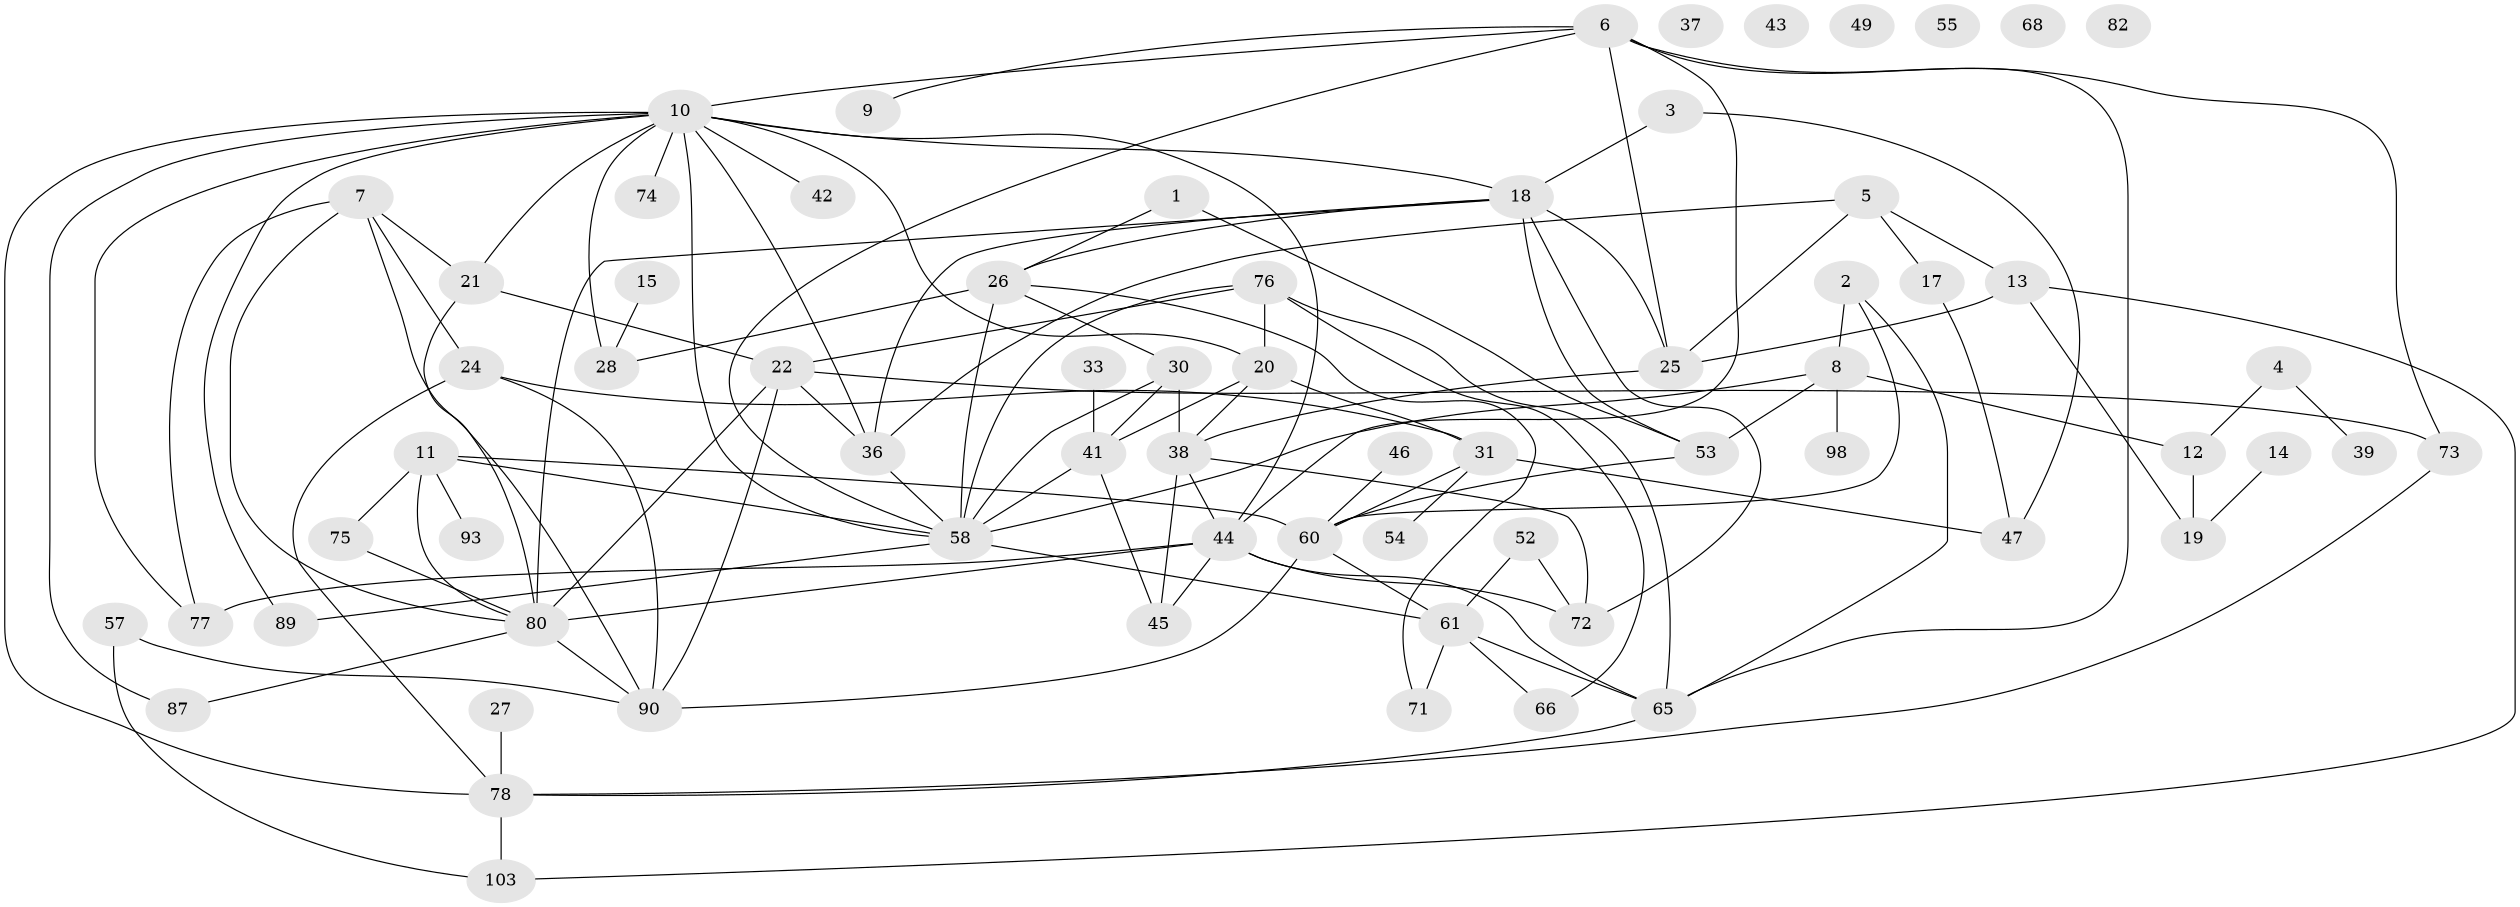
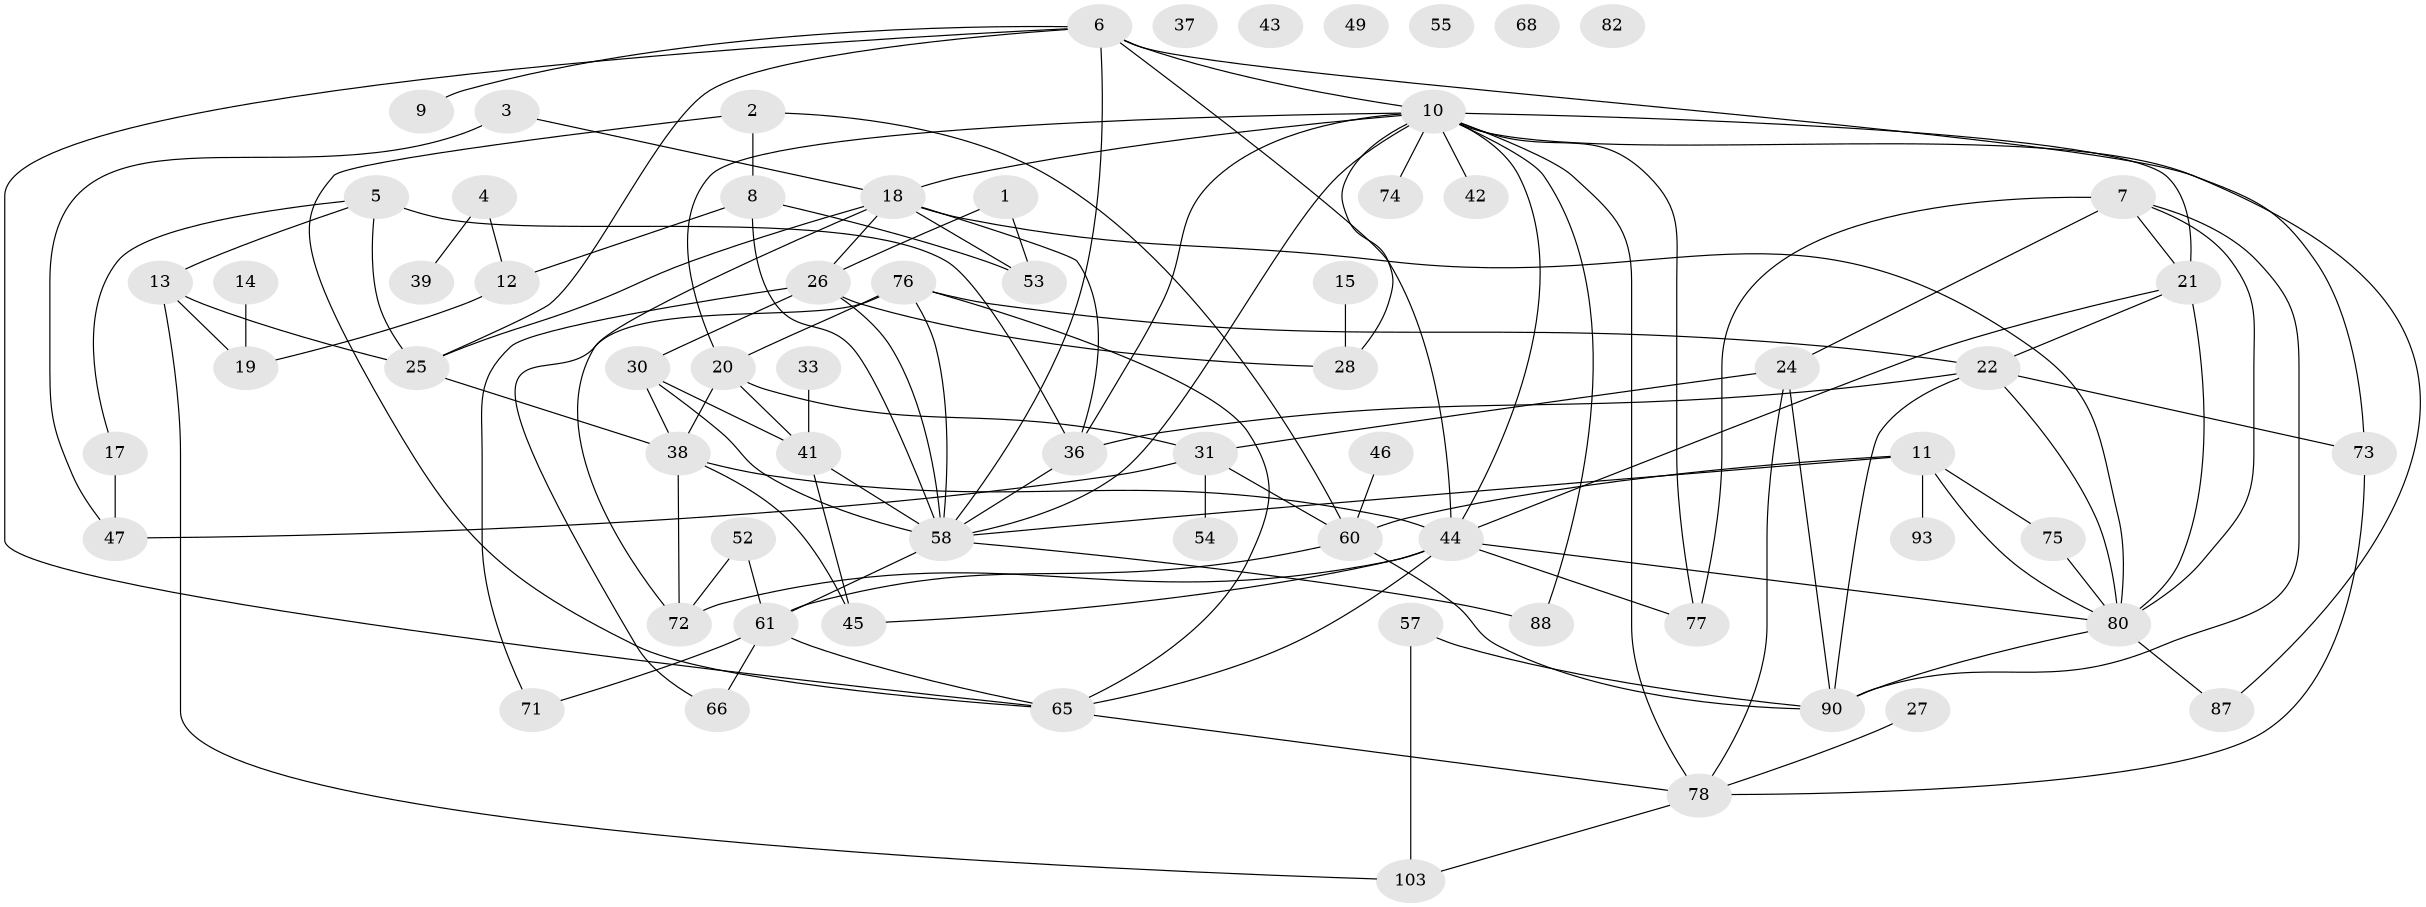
edge "21" -- "44": added
node "98": removed
edge "53" -- "60": removed
node "89": label "89" -> "88"
